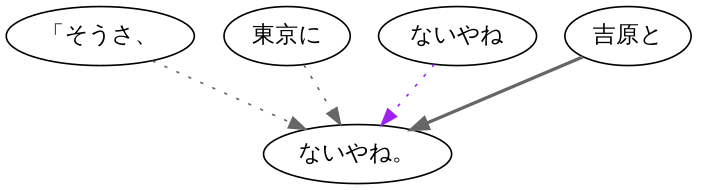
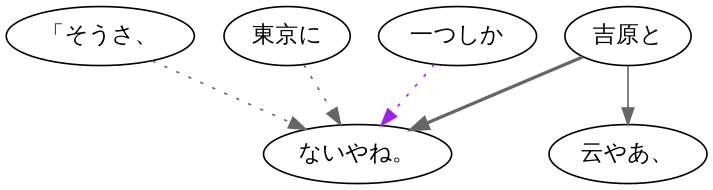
node "ないやね": label "ないやね" -> "一つしか"
node "云やあ、": added
